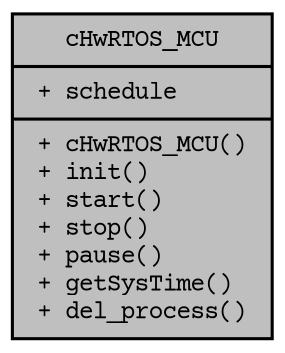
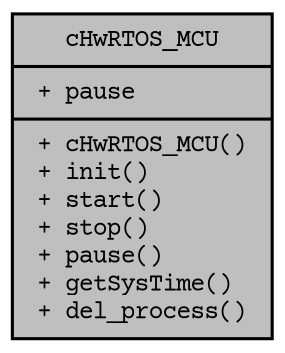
node "cHwRTOS_MCU": text "+ schedule" -> "+ pause"
